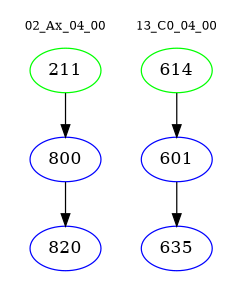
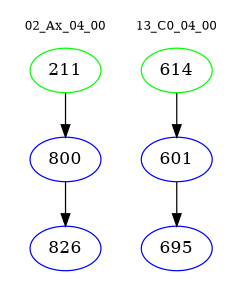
node "820": label "820" -> "826"
node "635": label "635" -> "695"
